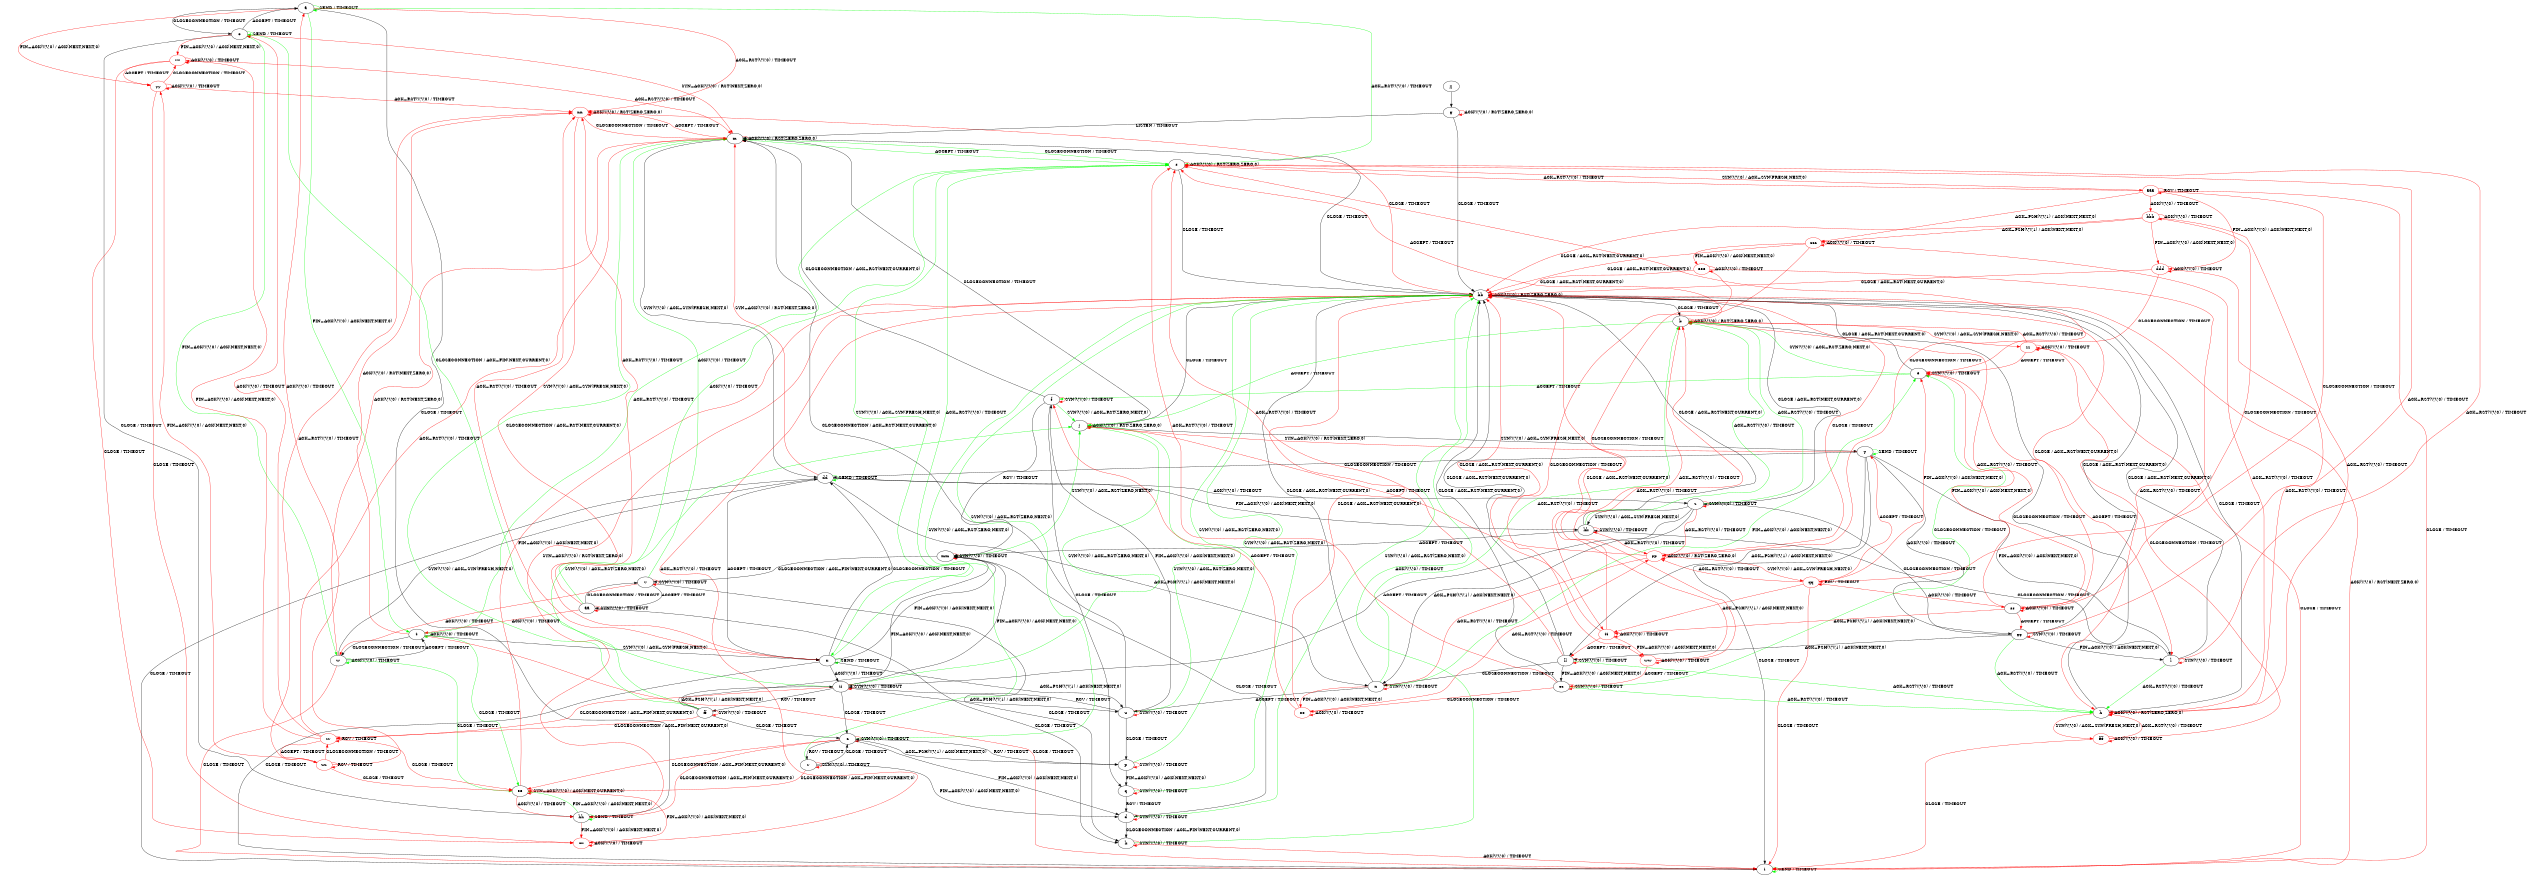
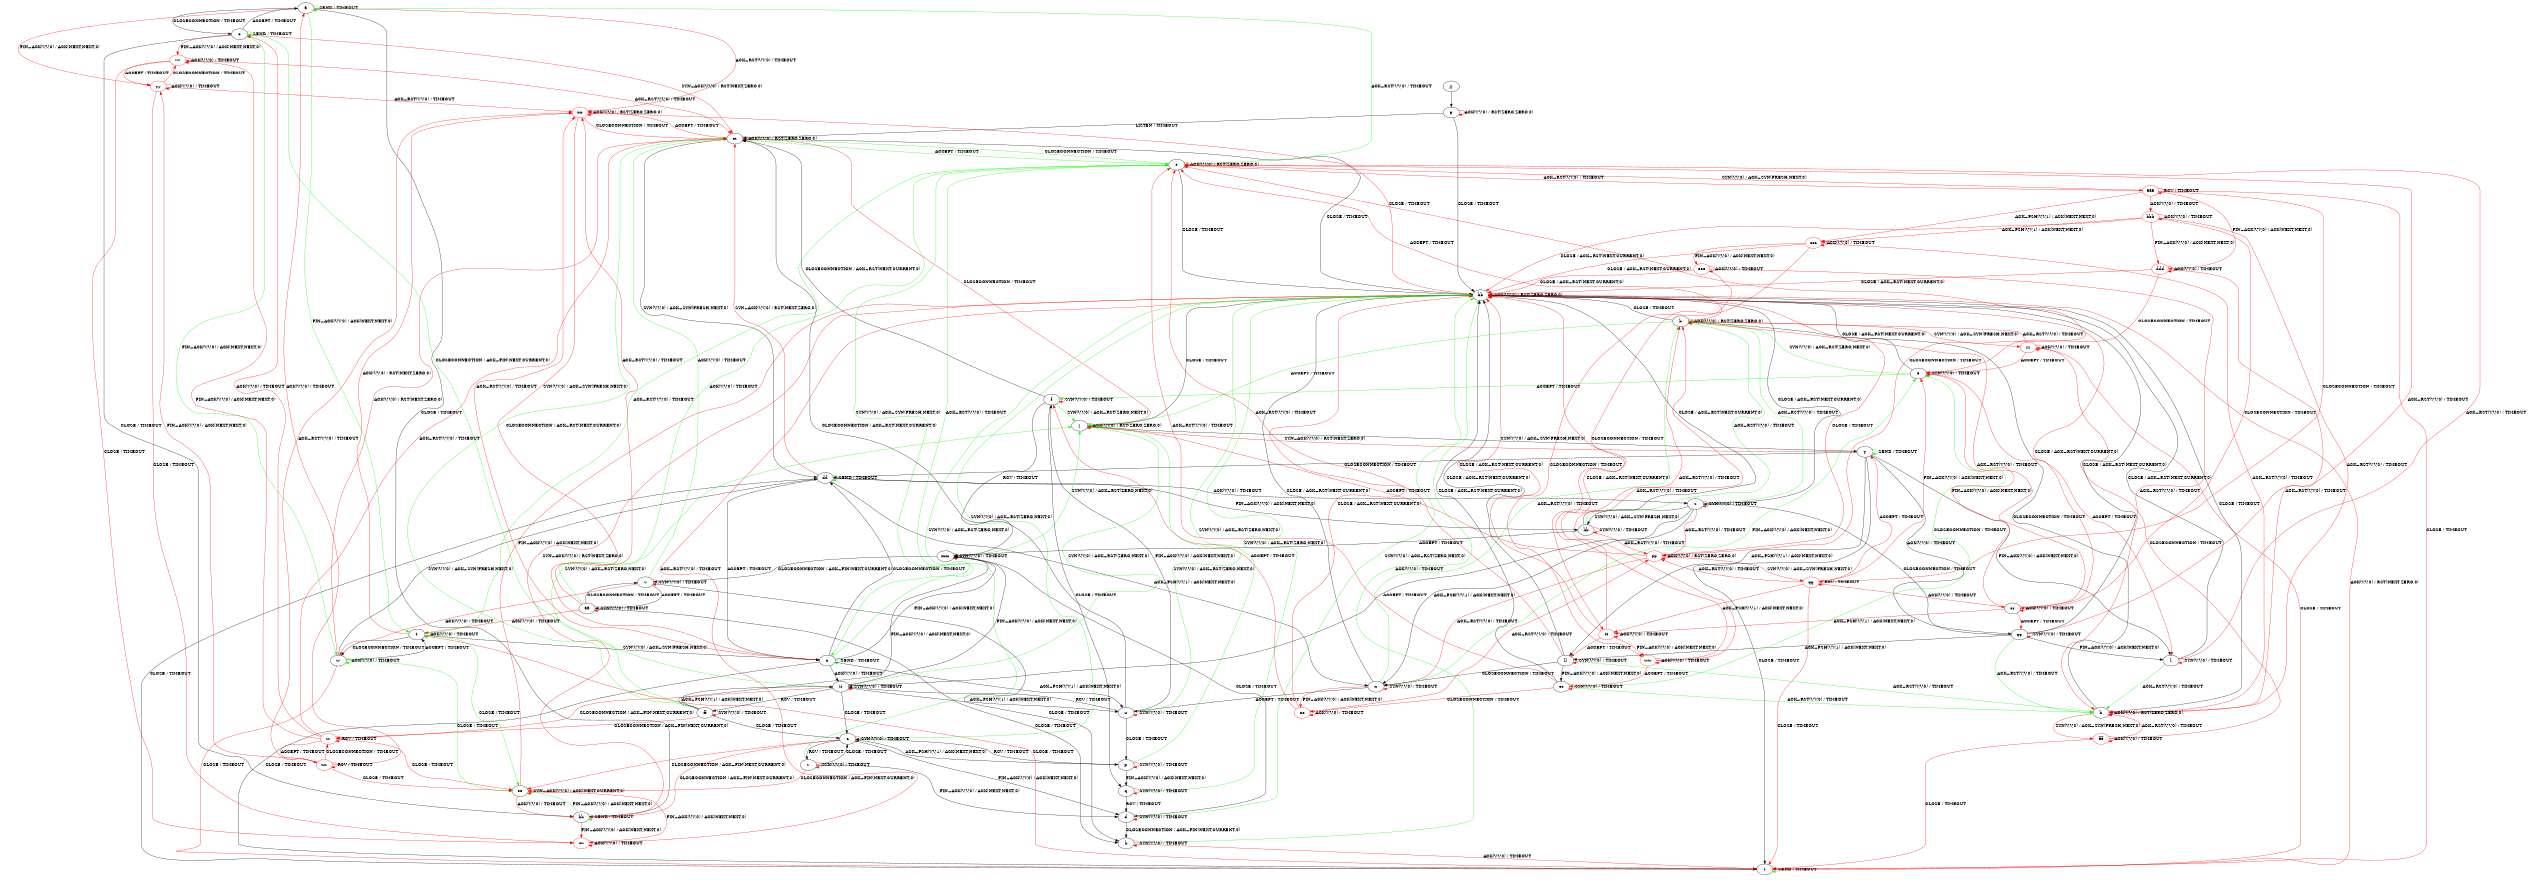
edge "j" -> "m": color black -> red
edge "bb" -> "b": reversed
edge "l" -> "kk": removed, label "CLOSECONNECTION / TIMEOUT"
